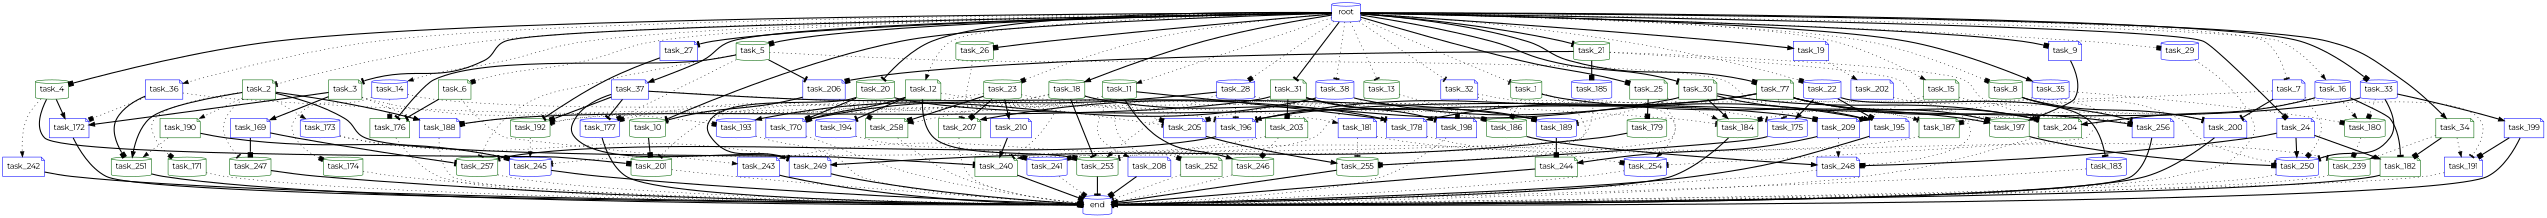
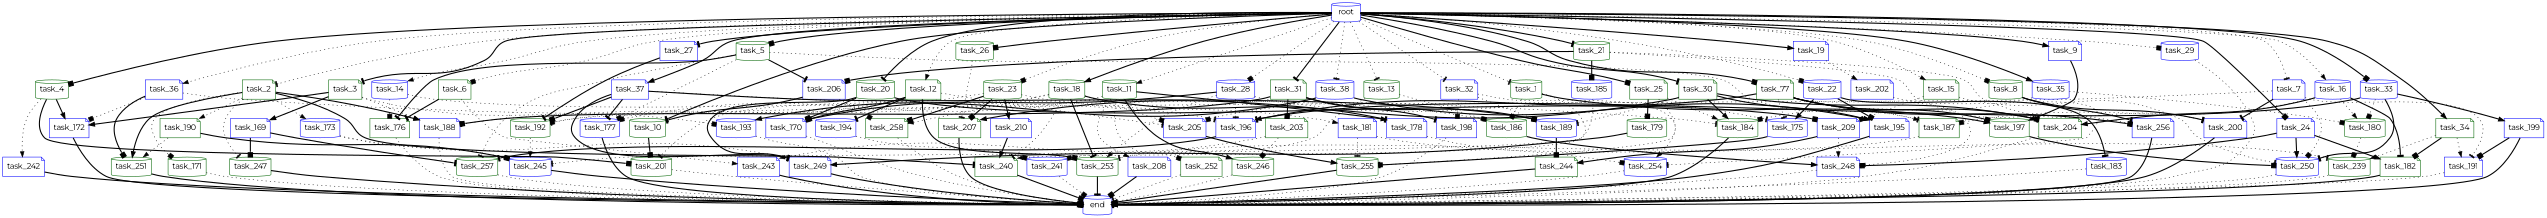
edge "root" -> "task_9": arrowhead box -> normal
edge "task_77" -> "task_178": removed
node "task_174": removed
edge "task_207" -> "end": style dotted -> bold
